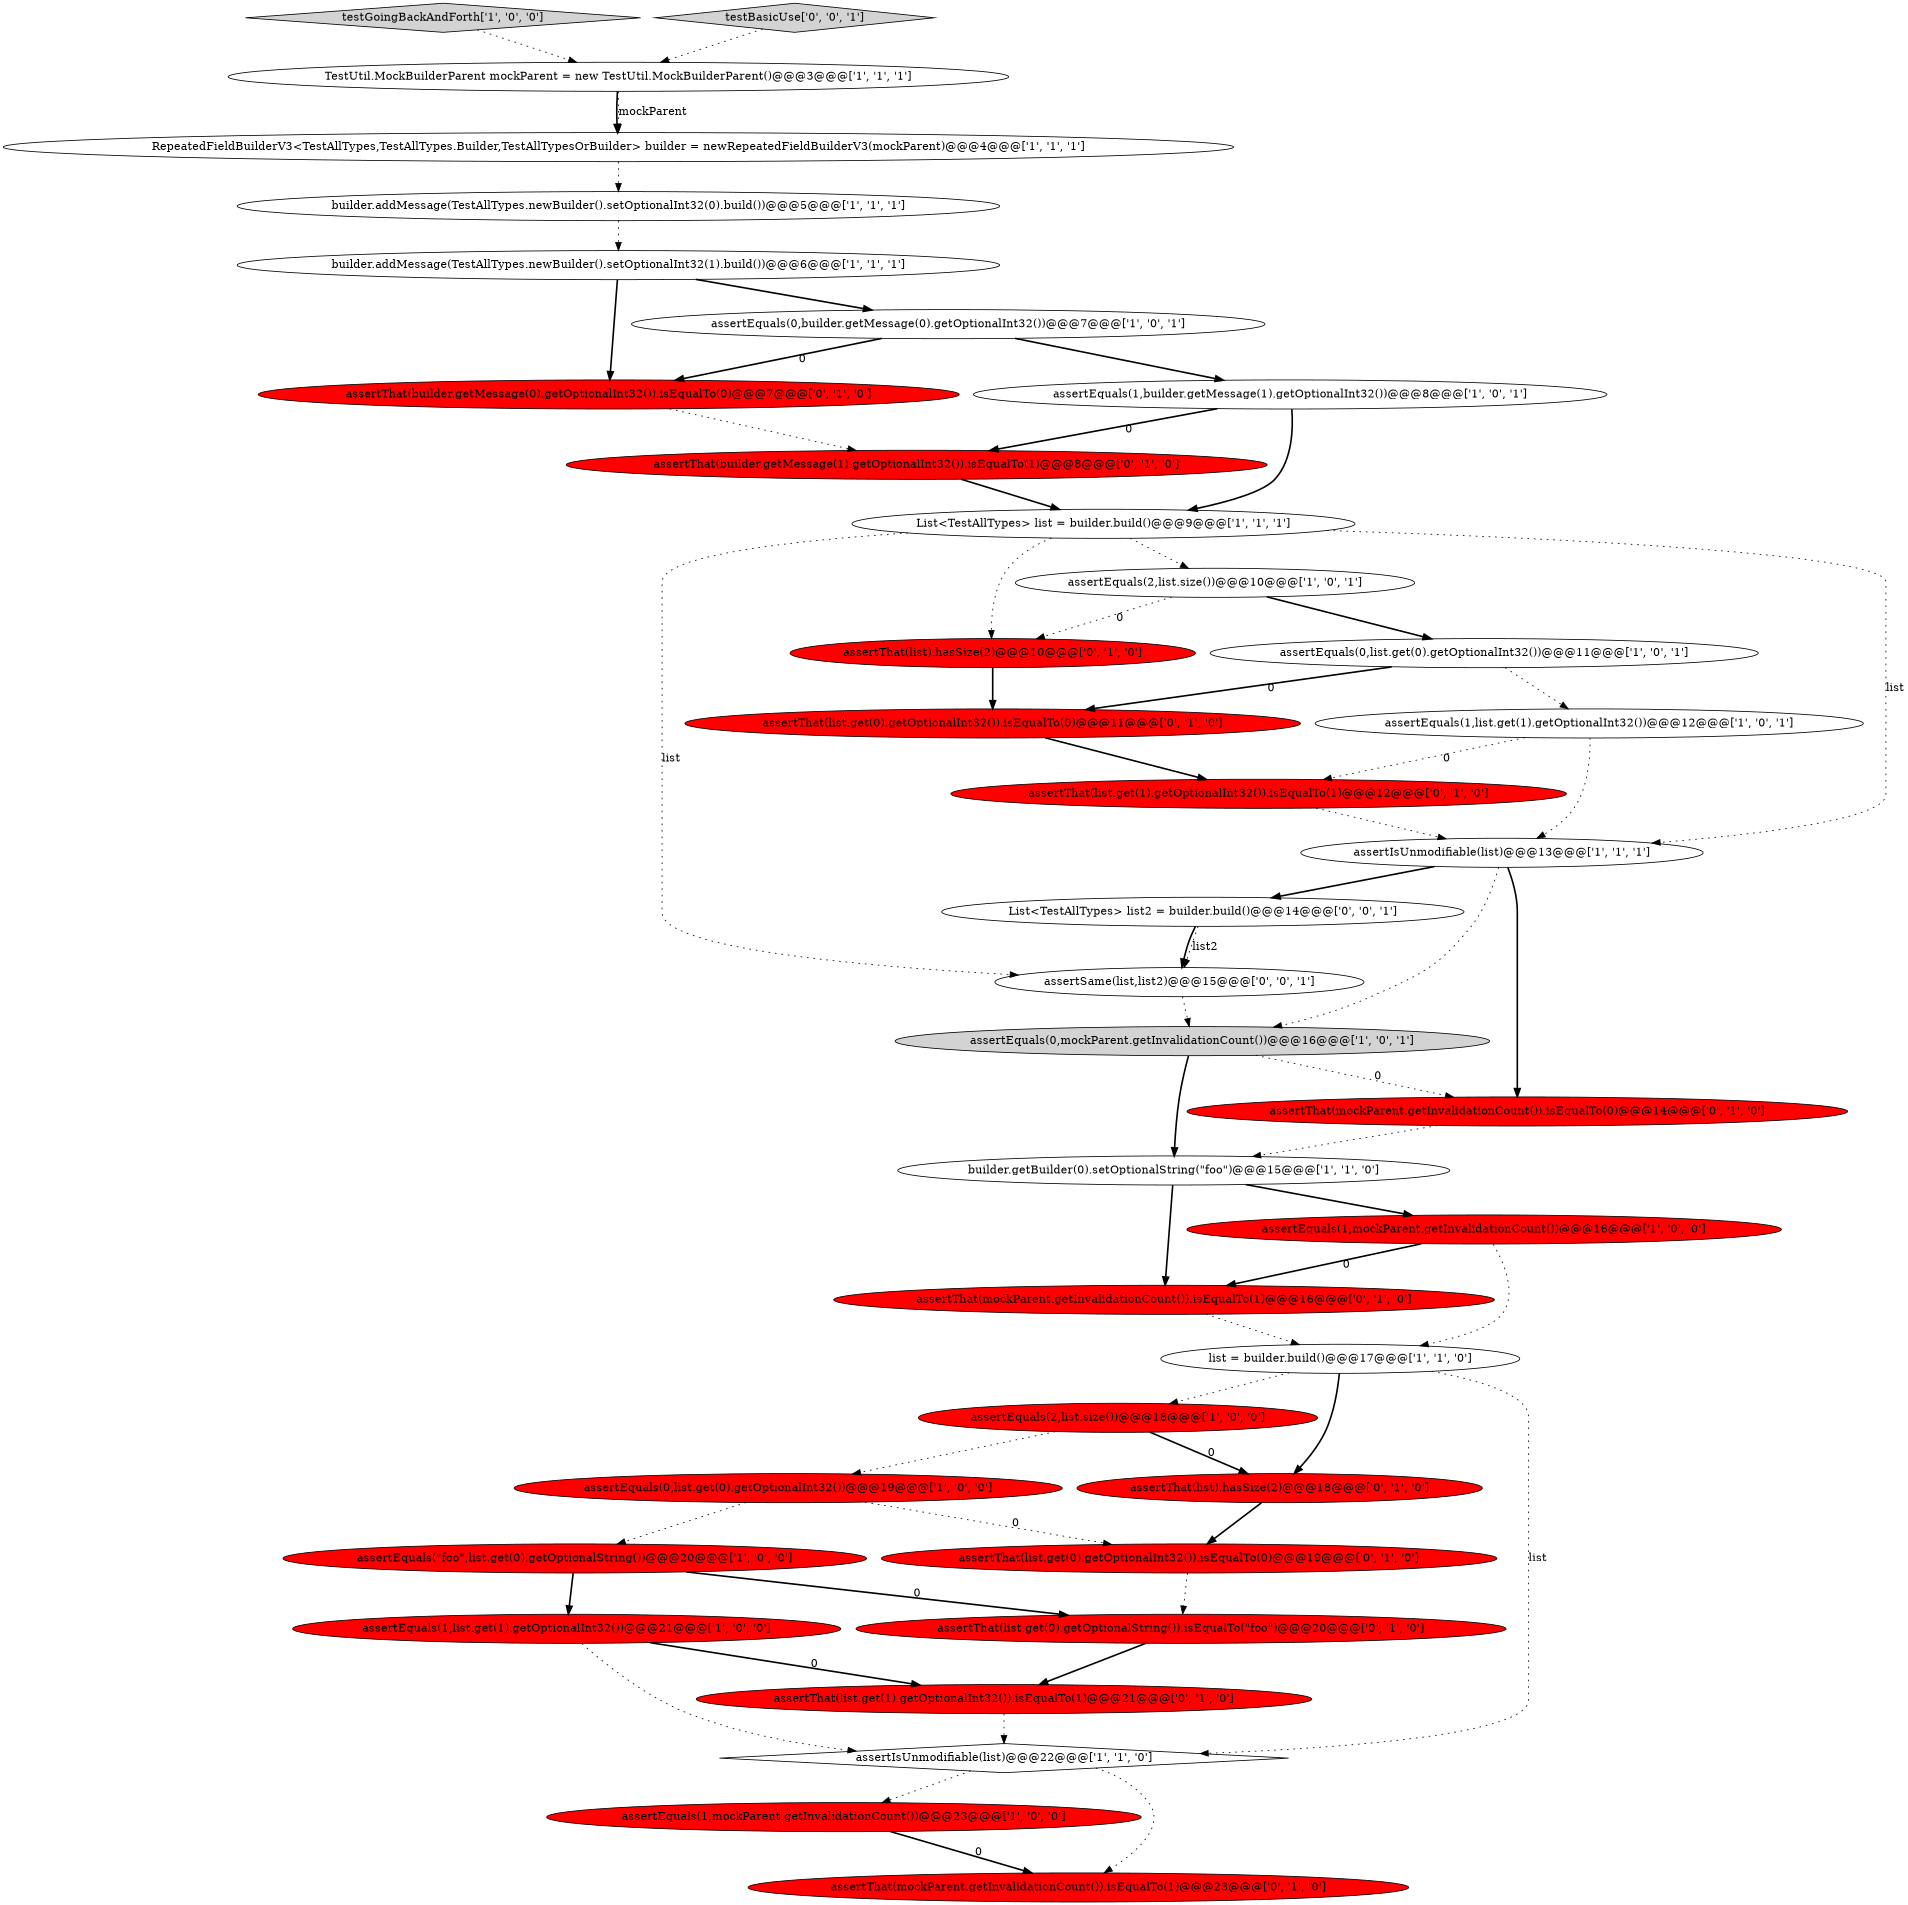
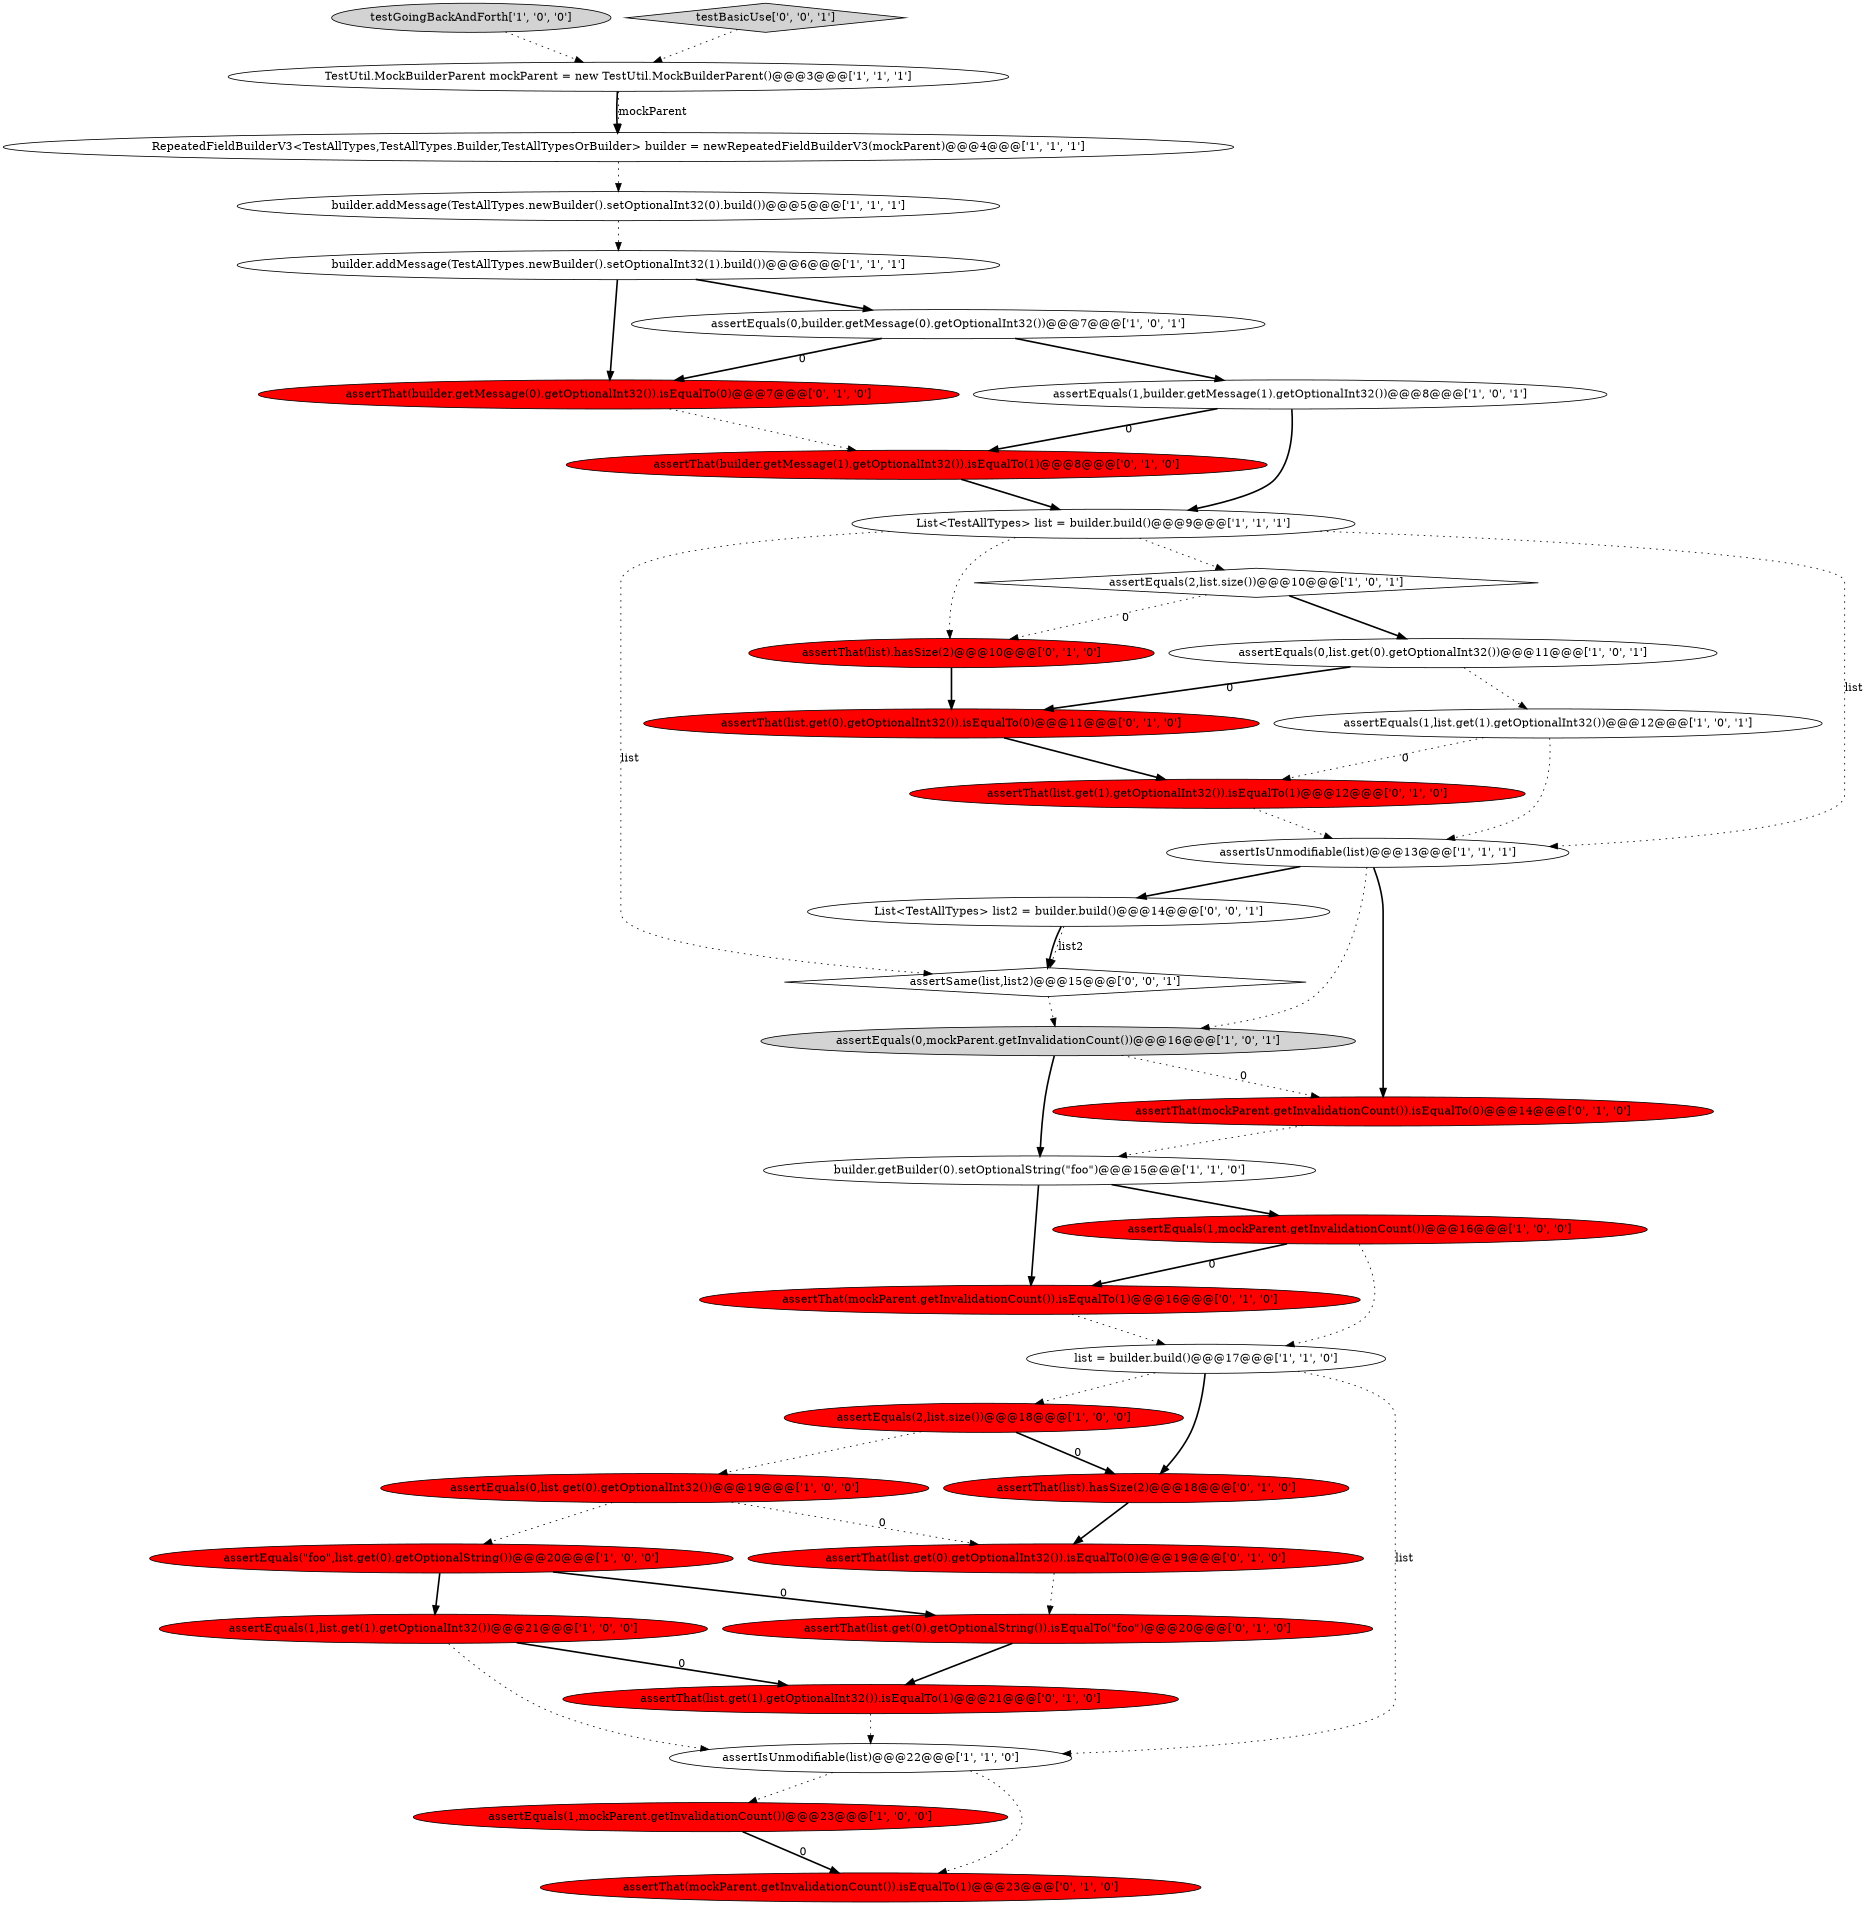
node "testGoingBackAndForth['1', '0', '0']": shape diamond -> ellipse
node "assertEquals(2,list.size())@@@10@@@['1', '0', '1']": shape ellipse -> diamond
node "assertSame(list,list2)@@@15@@@['0', '0', '1']": shape ellipse -> diamond
node "assertIsUnmodifiable(list)@@@22@@@['1', '1', '0']": shape diamond -> ellipse
